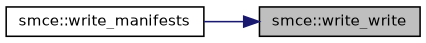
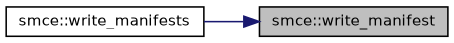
node "smce::write_write": label "smce::write_write" -> "smce::write_manifest"
